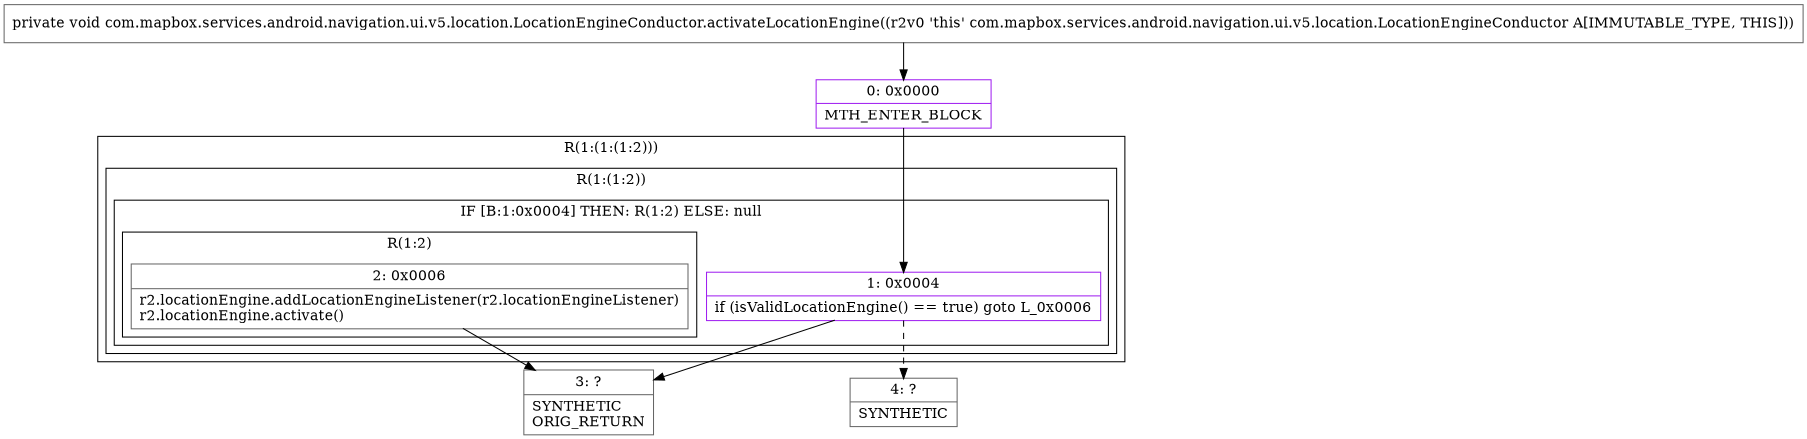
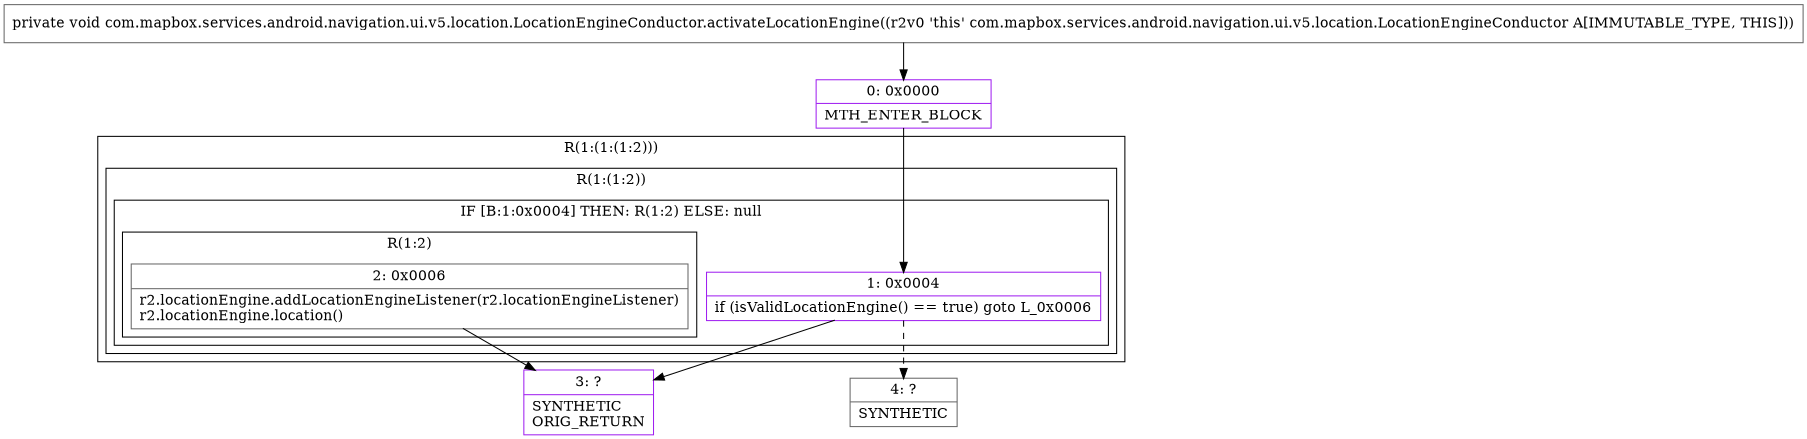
node "2: 0x0006": text "r2.locationEngine.activate()" -> "r2.locationEngine.location()"
node "3: ?": color gray40 -> purple
